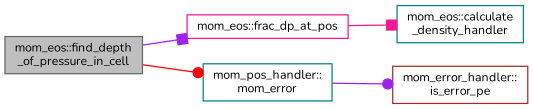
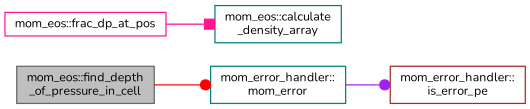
node "mom_eos::calculate _density_handler": label "mom_eos::calculate _density_handler" -> "mom_eos::calculate _density_array"
edge "mom_eos::find_depth _of_pressure_in_cell" -> "mom_eos::frac_dp_at_pos": removed
node "mom_pos_handler:: mom_error": label "mom_pos_handler:: mom_error" -> "mom_error_handler:: mom_error"
